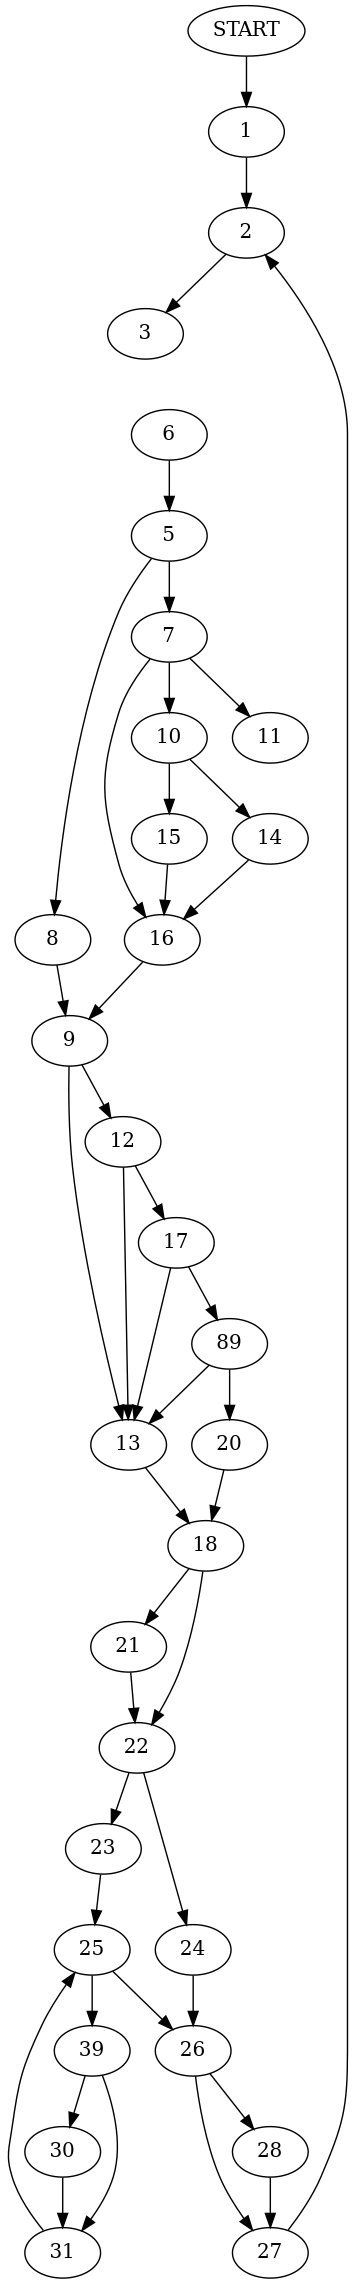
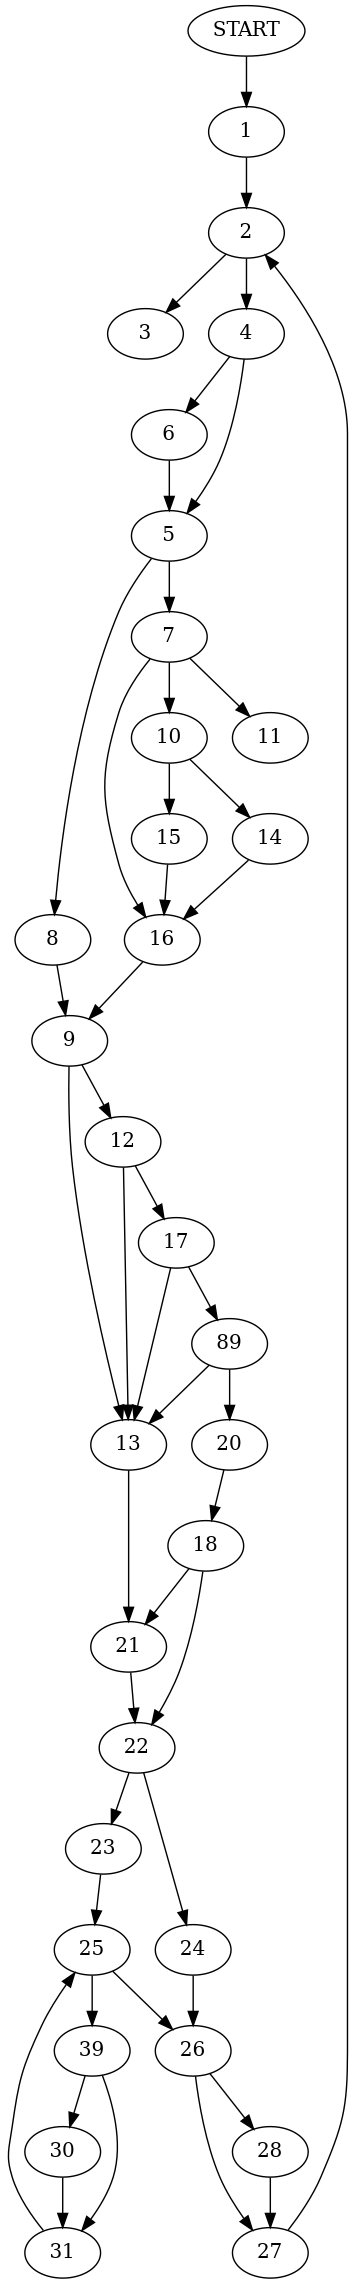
node "4": added
edge "13" -> "18": now "13" -> "21"
